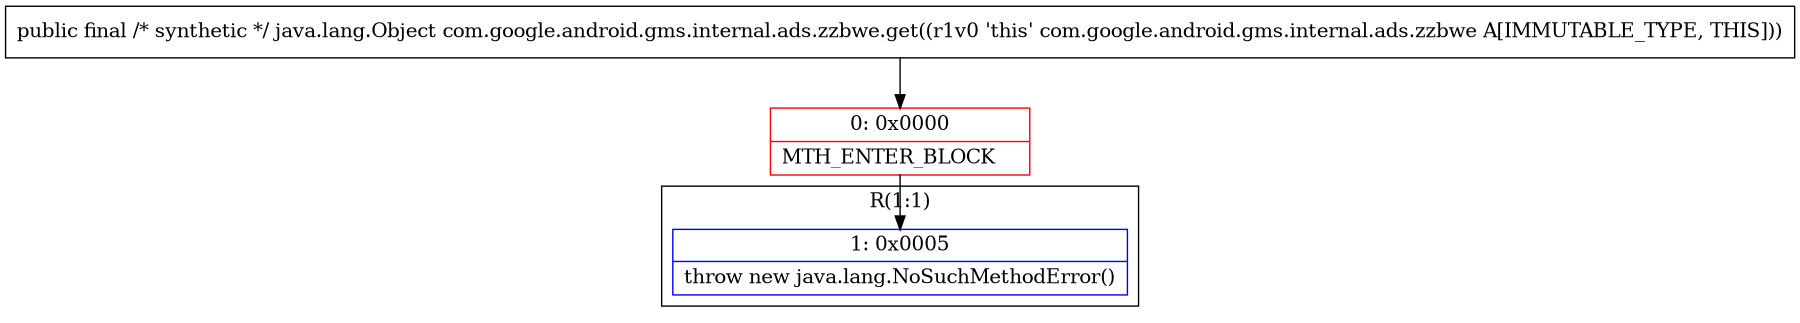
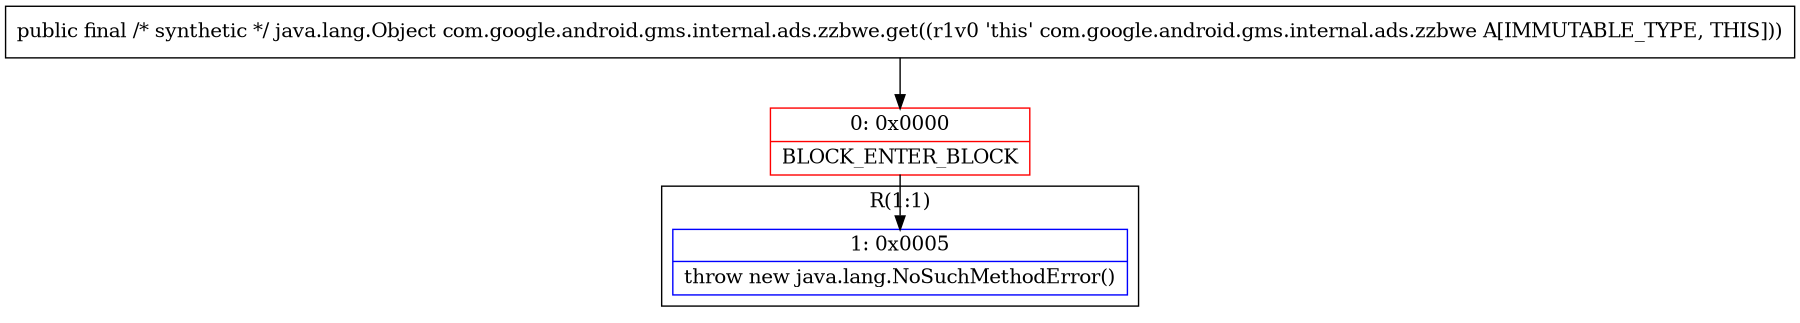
node "0: 0x0000": text "MTH_ENTER_BLOCK" -> "BLOCK_ENTER_BLOCK"
